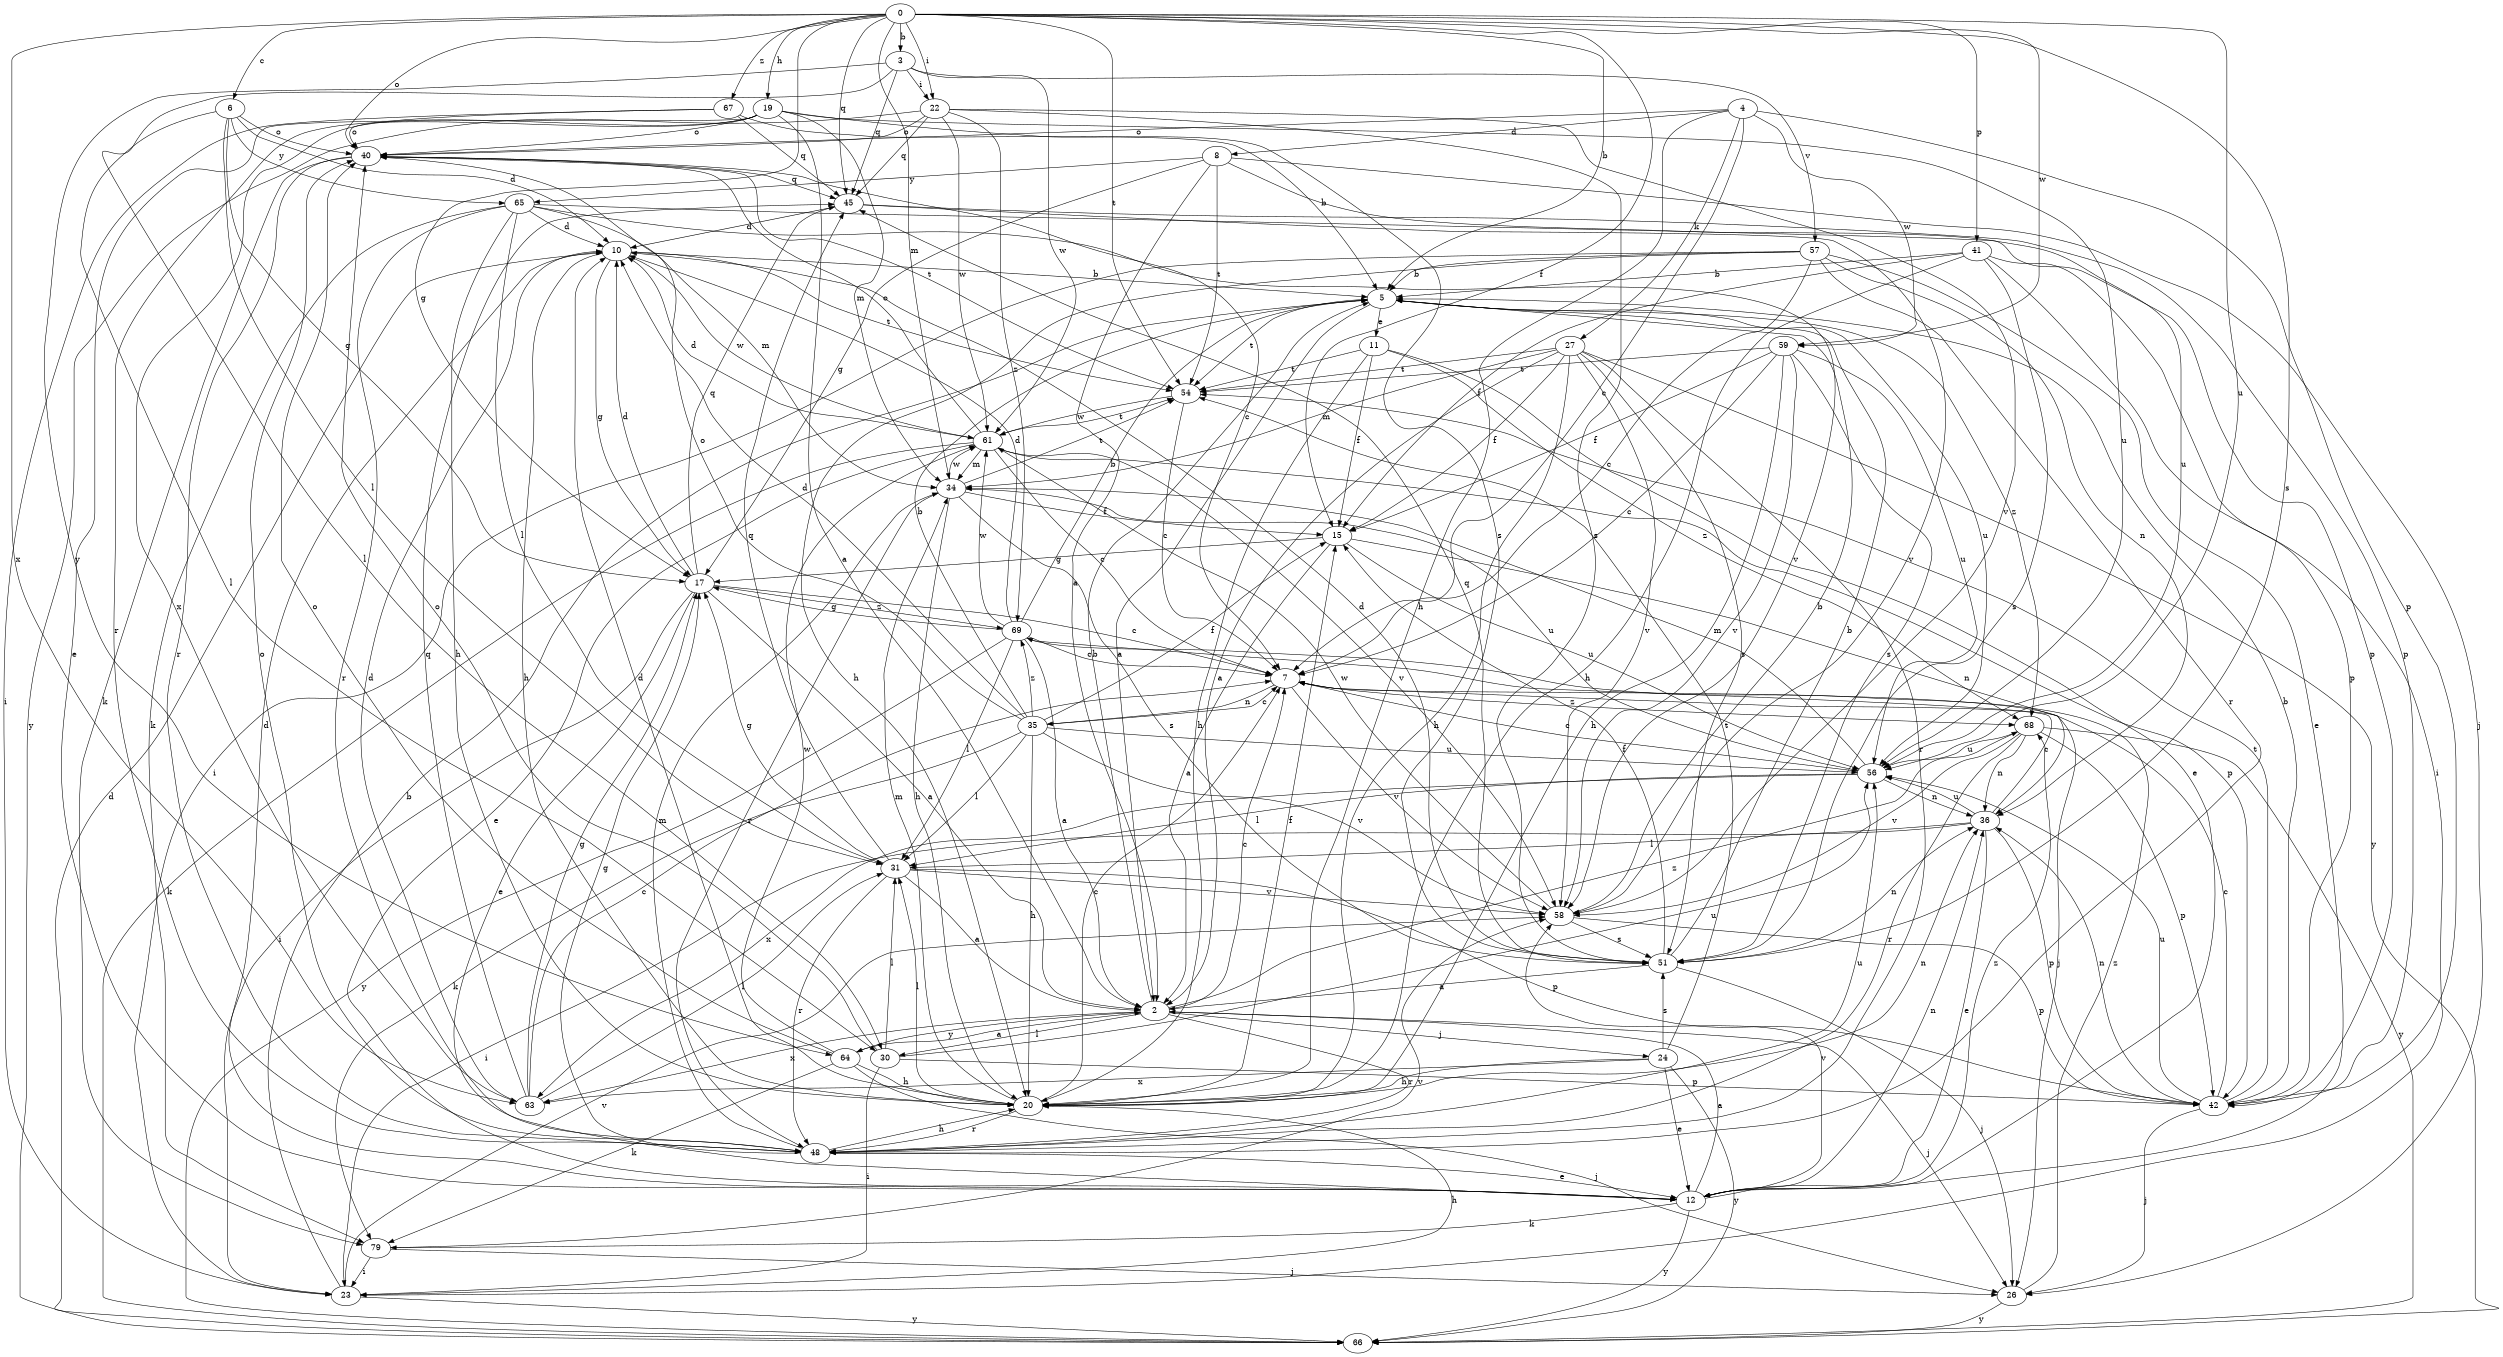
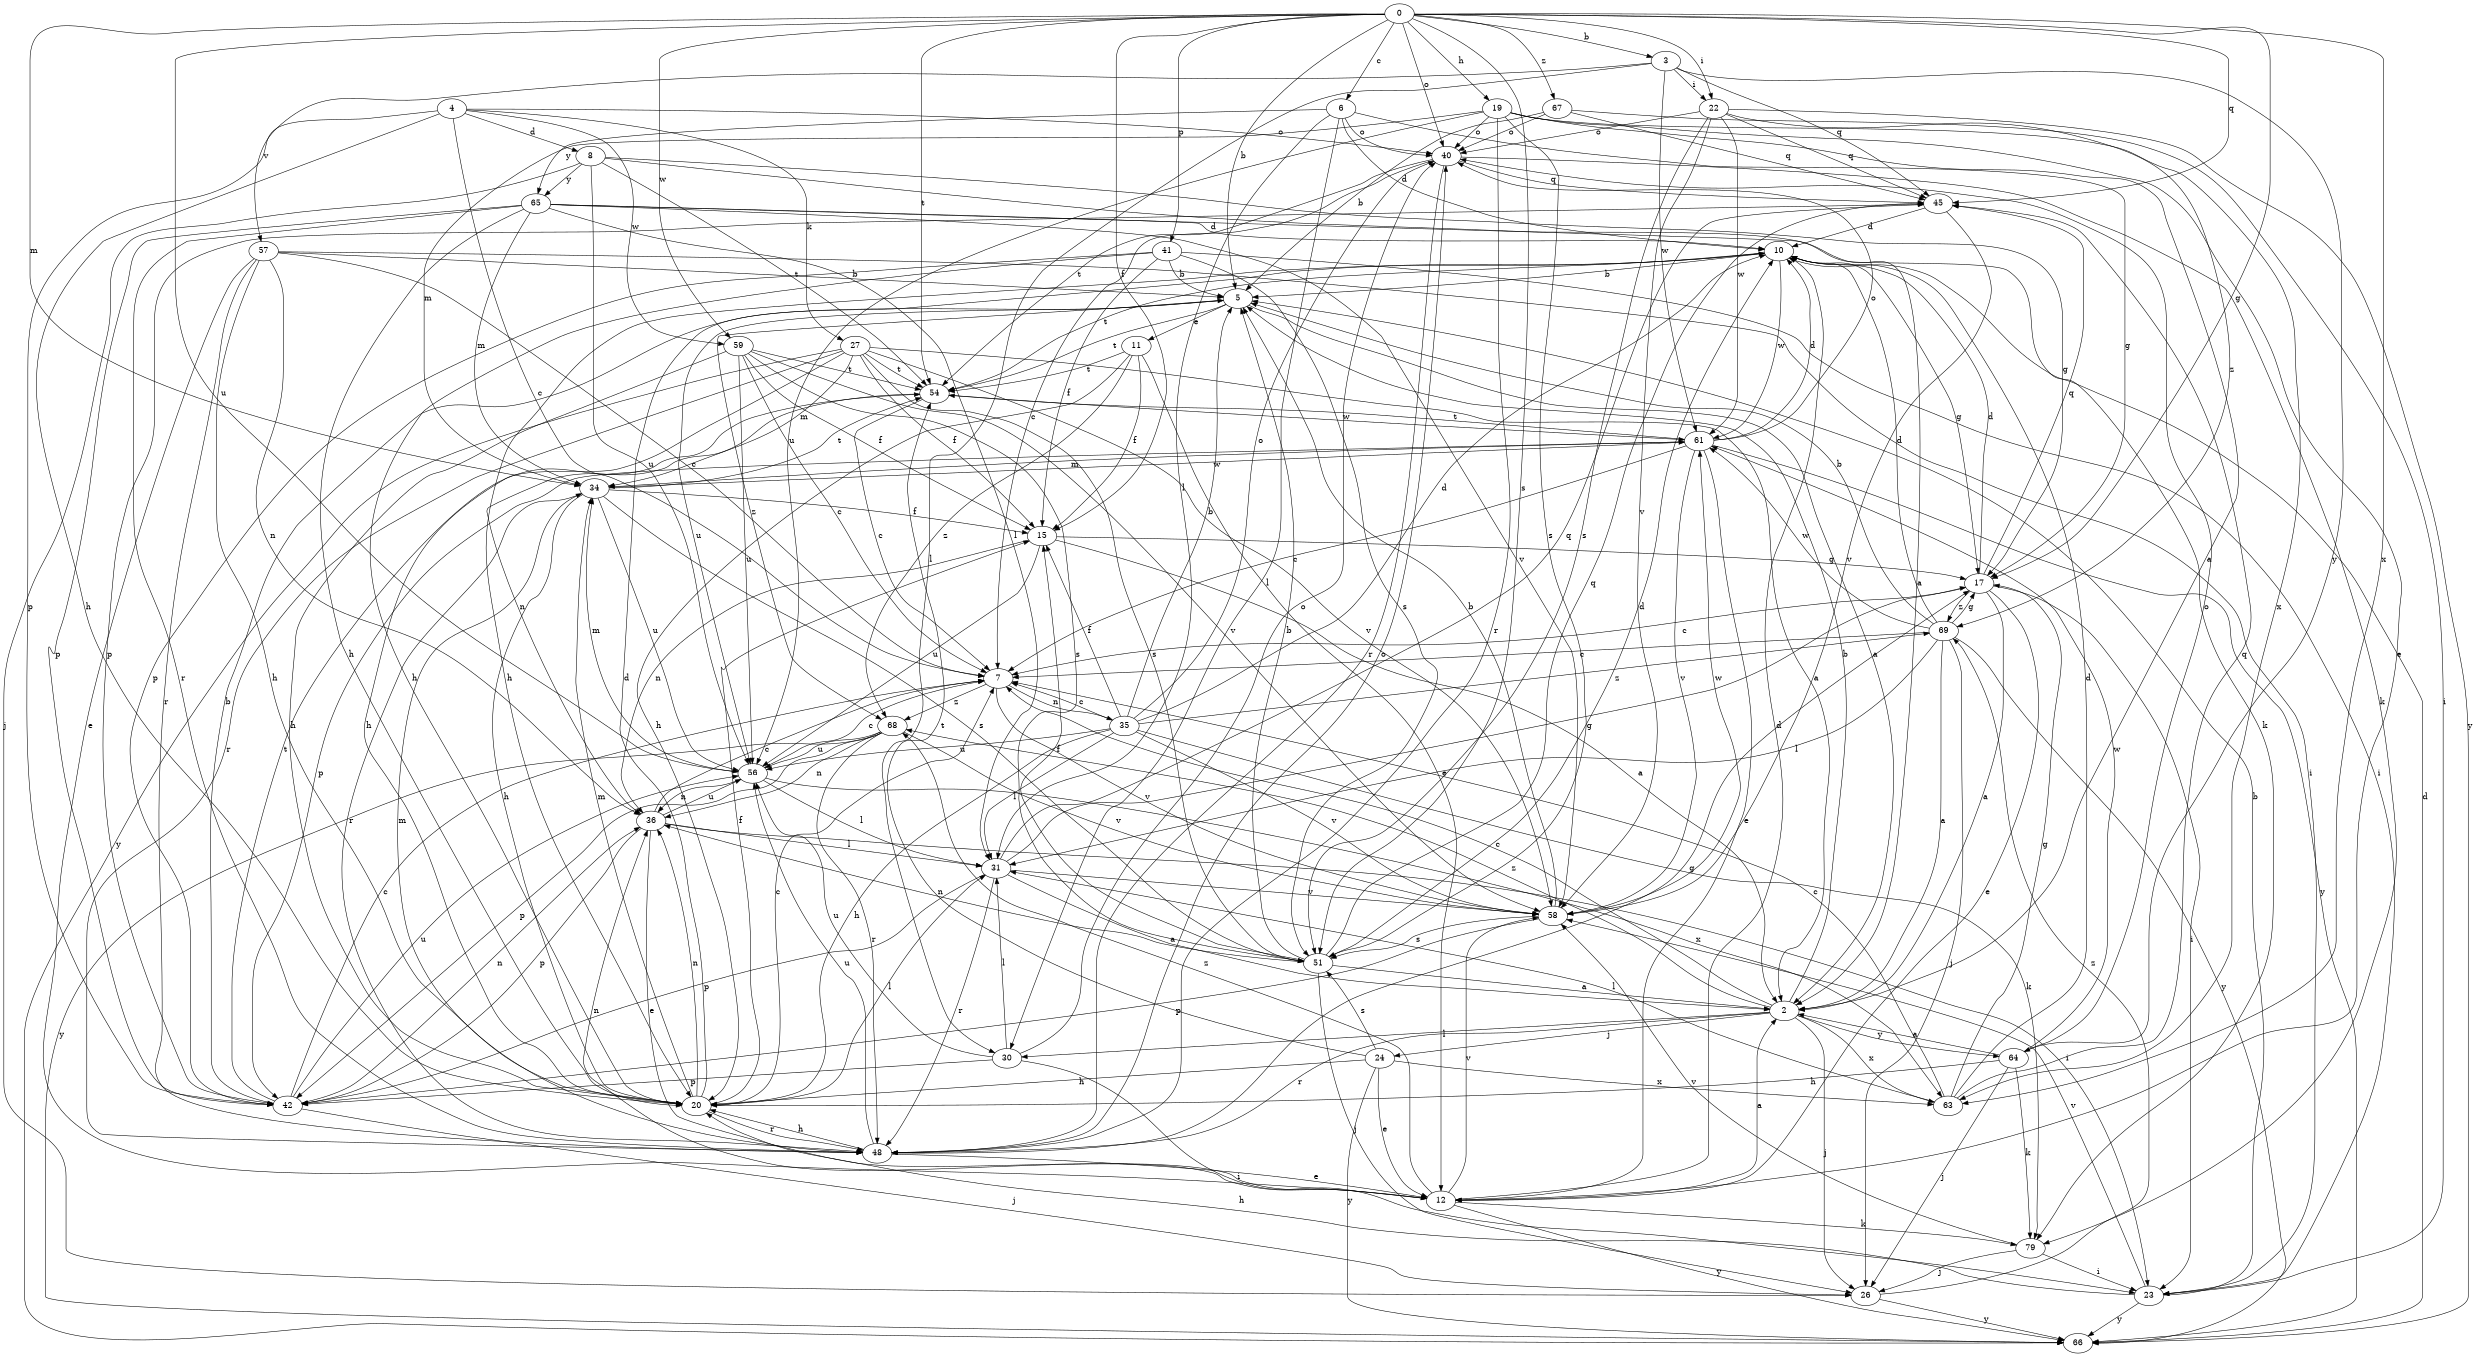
edge "54" -> "36": added, label "n"
edge "61" -> "66": label "k" -> "y"
